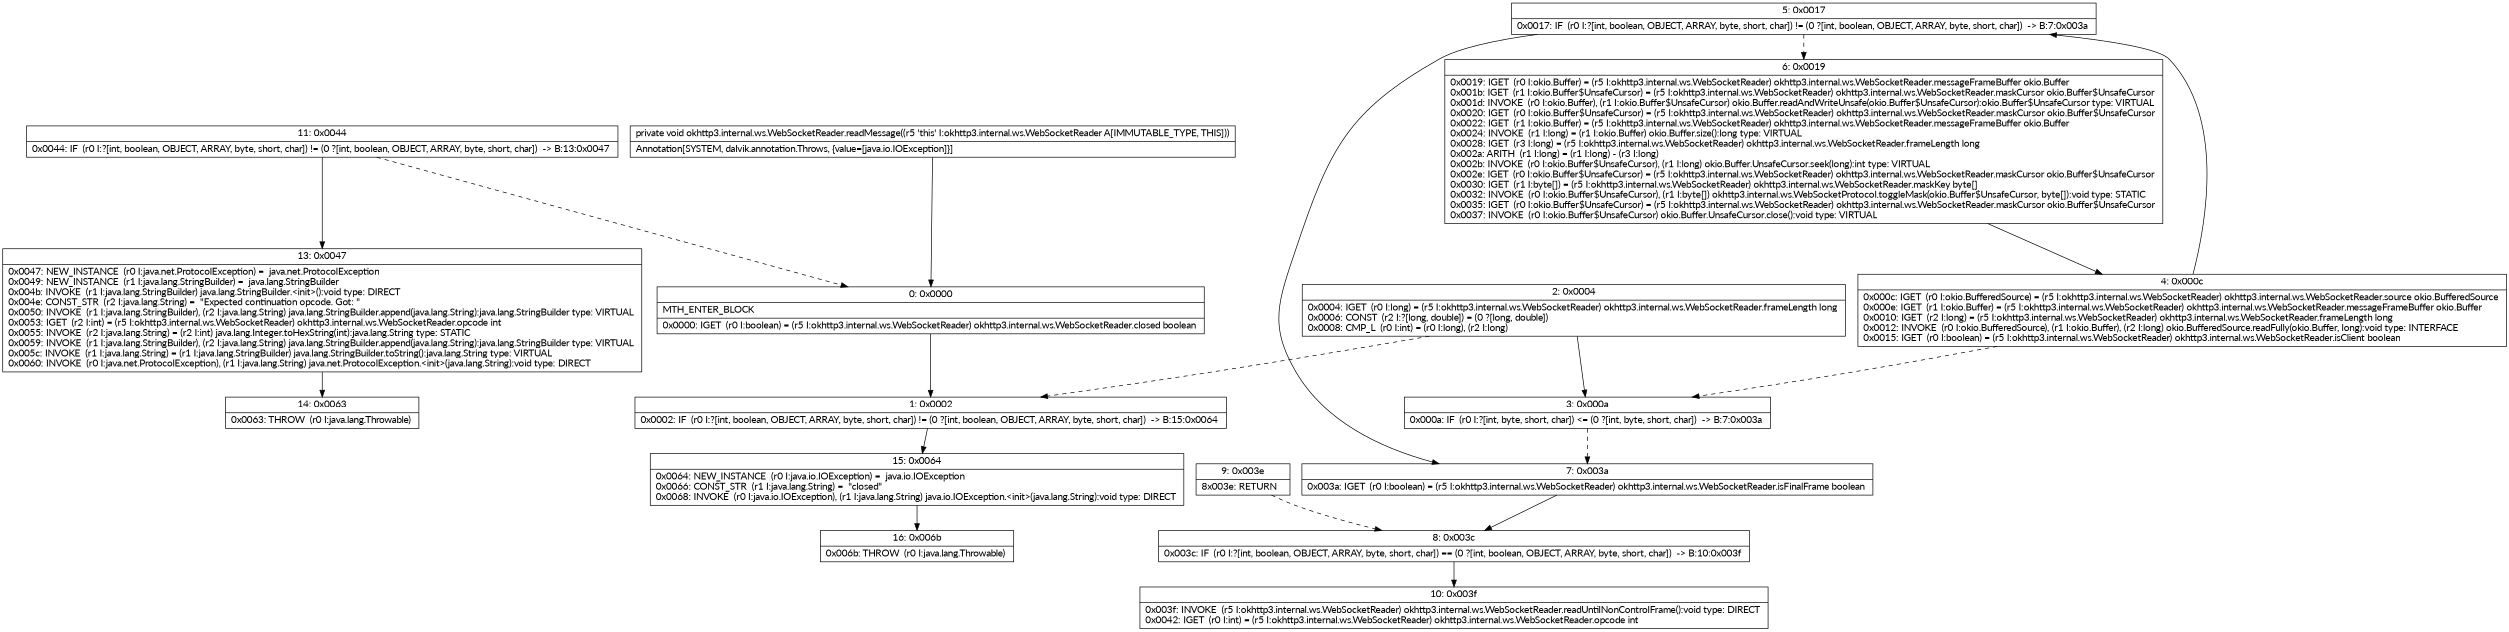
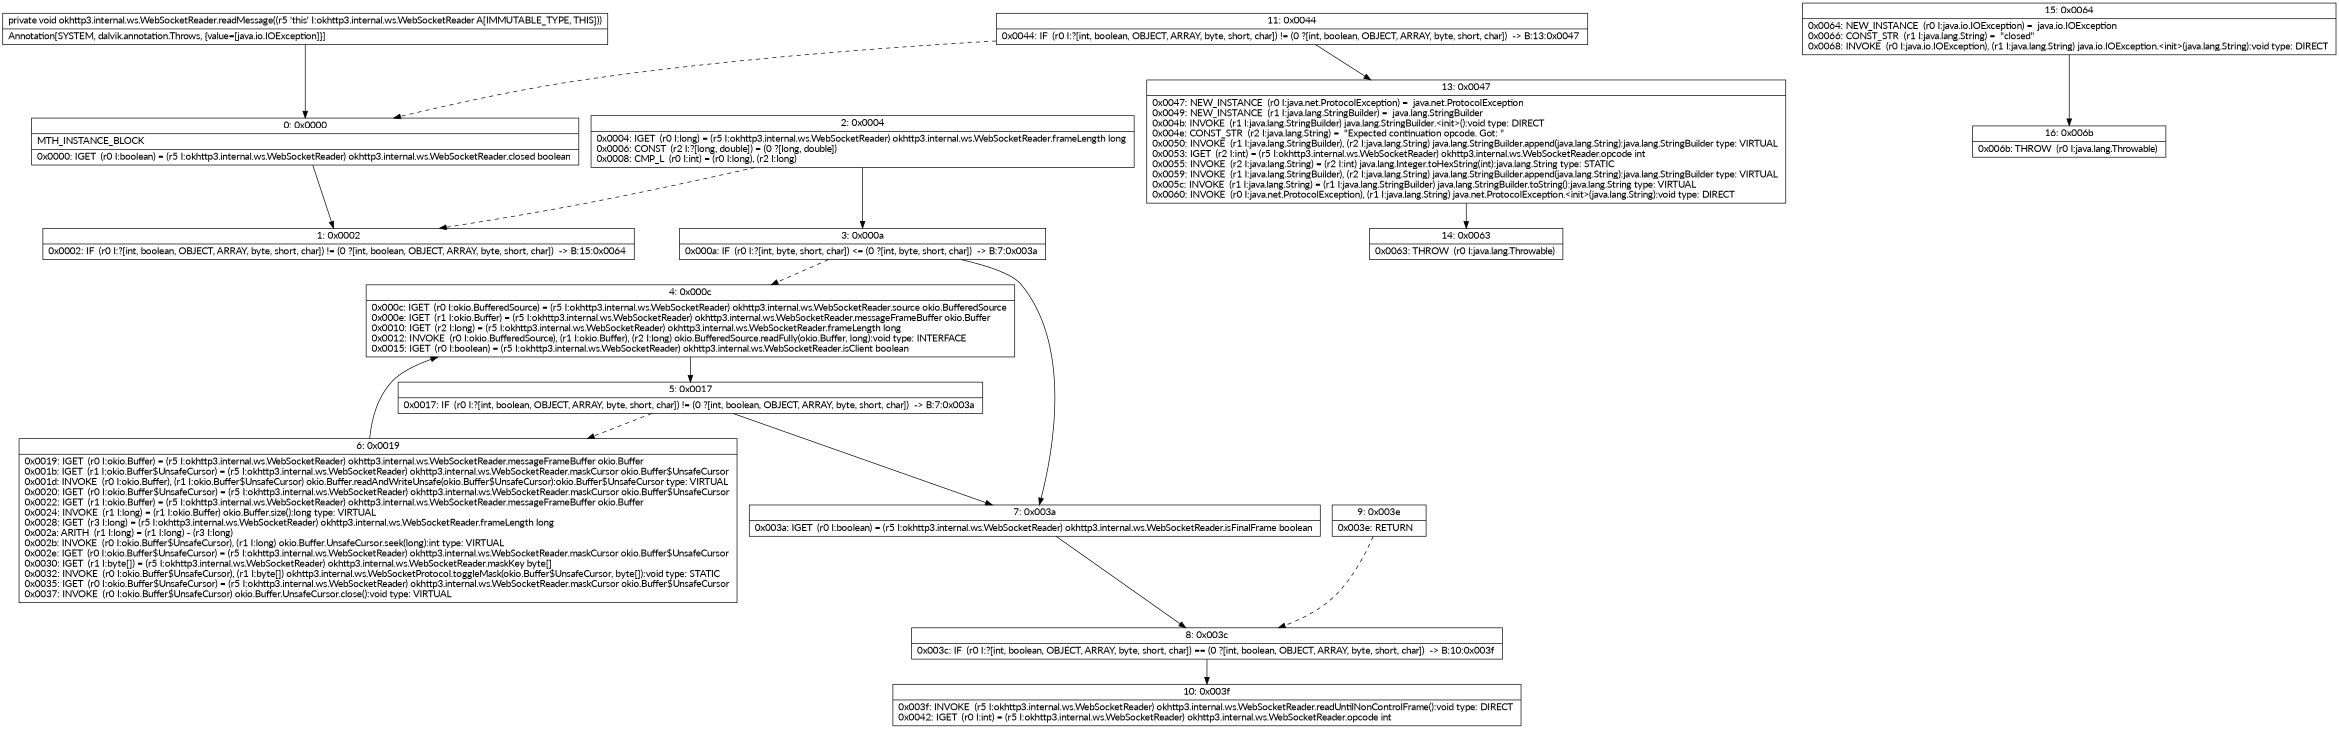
node "0: 0x0000": text "MTH_ENTER_BLOCK" -> "MTH_INSTANCE_BLOCK"
edge "4: 0x000c" -> "3: 0x000a": reversed
edge "1: 0x0002" -> "15: 0x0064": removed
edge "3: 0x000a" -> "7: 0x003a": style dashed -> solid
node "9: 0x003e": text "8x003e: RETURN" -> "0x003e: RETURN"
